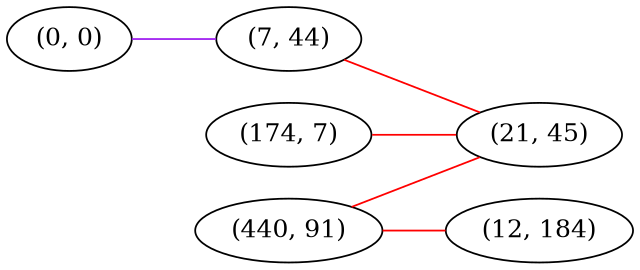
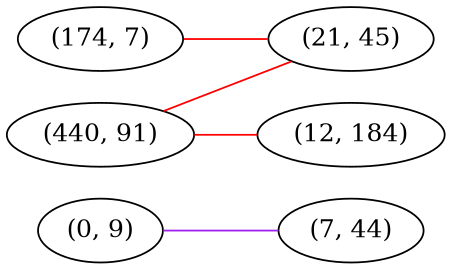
node "(0, 0)": label "(0, 0)" -> "(0, 9)"
edge "(7, 44)" -- "(21, 45)": removed
